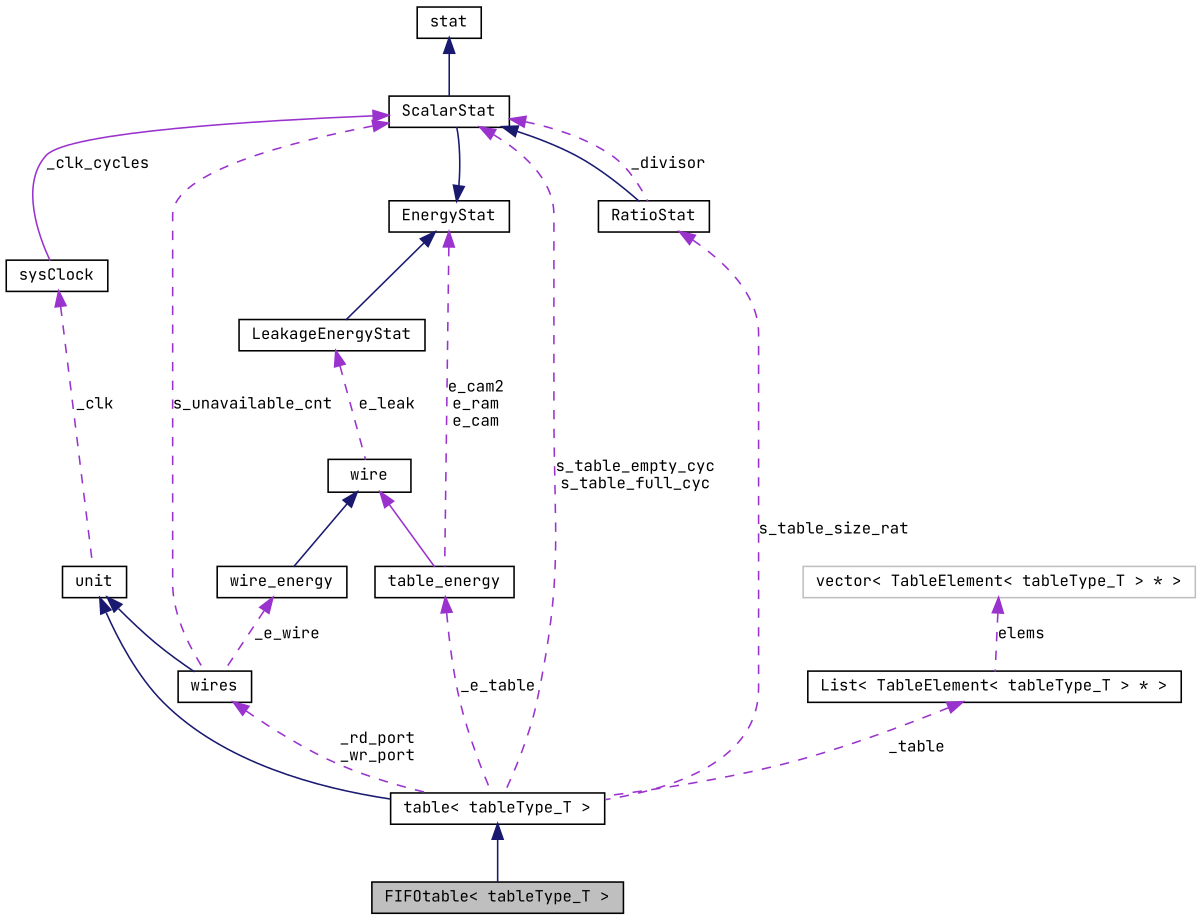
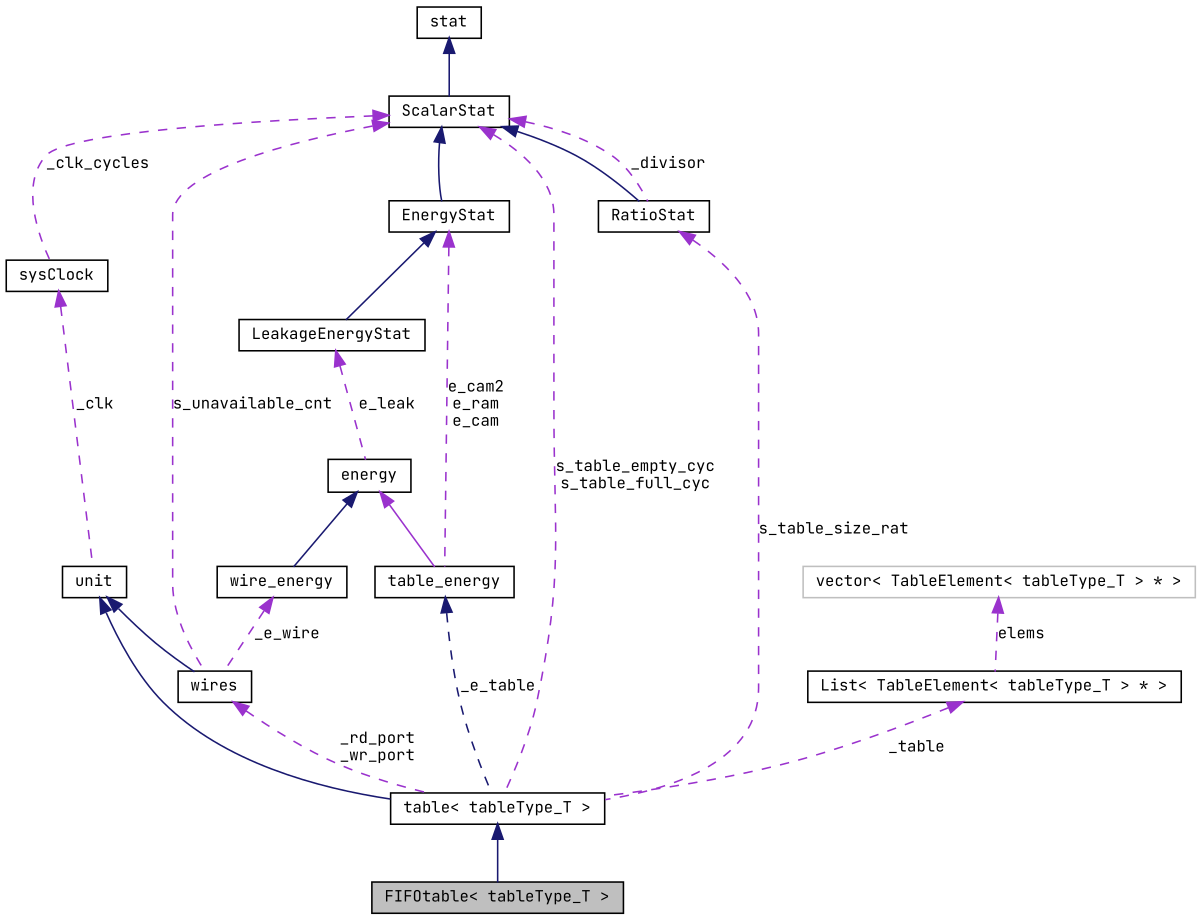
edge "sysClock" -> "ScalarStat": style solid -> dashed
edge "ScalarStat" -> "EnergyStat": reversed
node "wire": label "wire" -> "energy"
edge "table< tableType_T >" -> "table_energy": color darkorchid3 -> midnightblue
